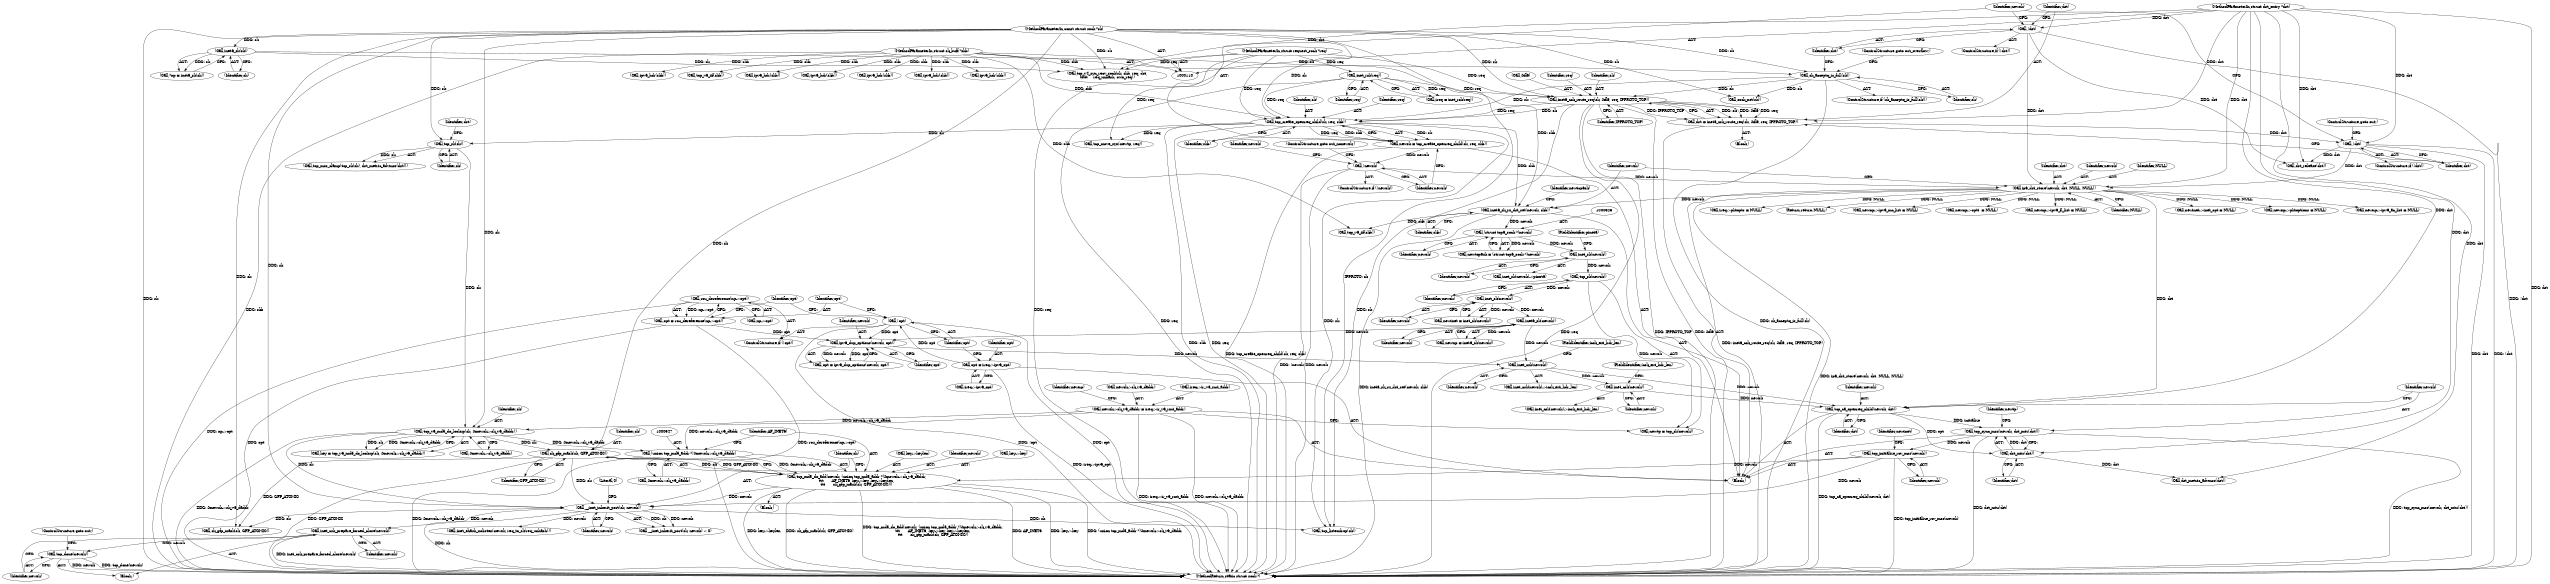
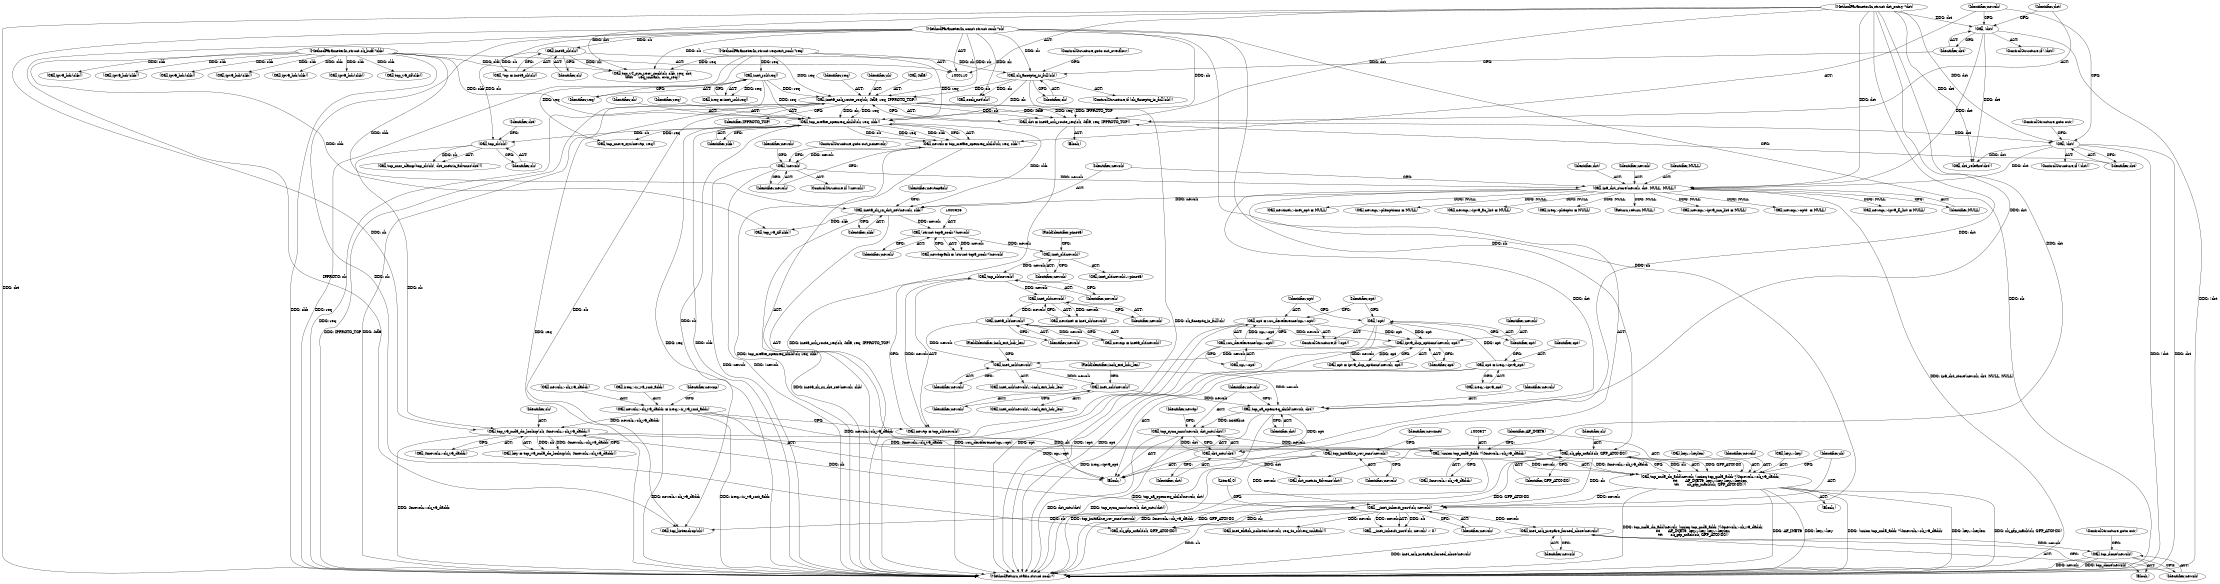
edge "(Call,rcu_dereference(np->opt))" -> "(ControlStructure,if (!opt))": now "(Call,opt = rcu_dereference(np->opt))" -> "(ControlStructure,if (!opt))"
edge "(Call,newtp = tcp_sk(newsk))" -> "(Call,tcp_sk(newsk))": added, label "CFG:"
